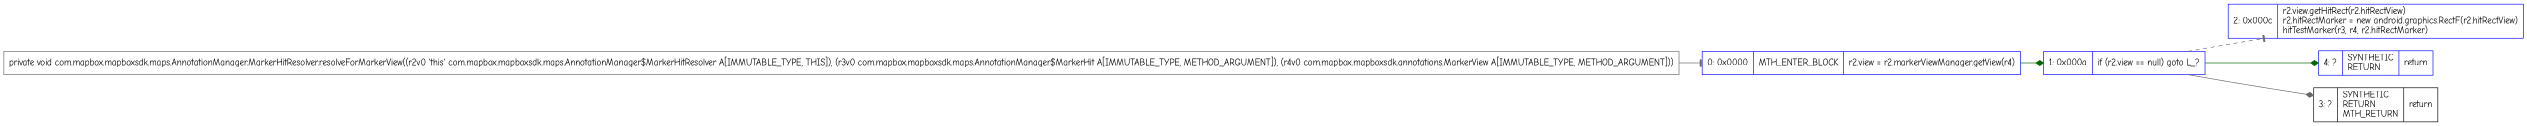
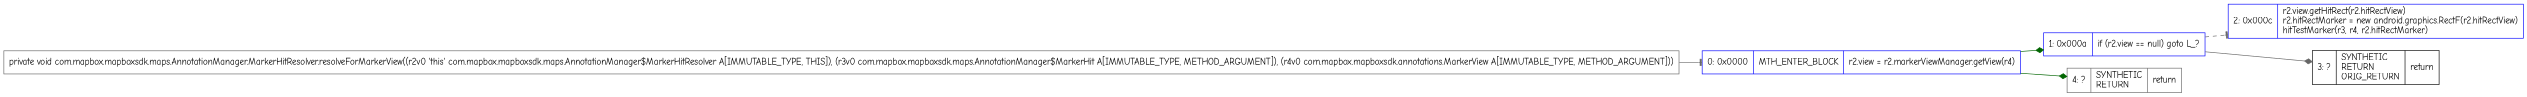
edge "1: 0x000a" -> "4: ?": now "0: 0x0000" -> "4: ?"
node "4: ?": color blue -> gray40
node "3: ?": text "MTH_RETURN" -> "ORIG_RETURN"
